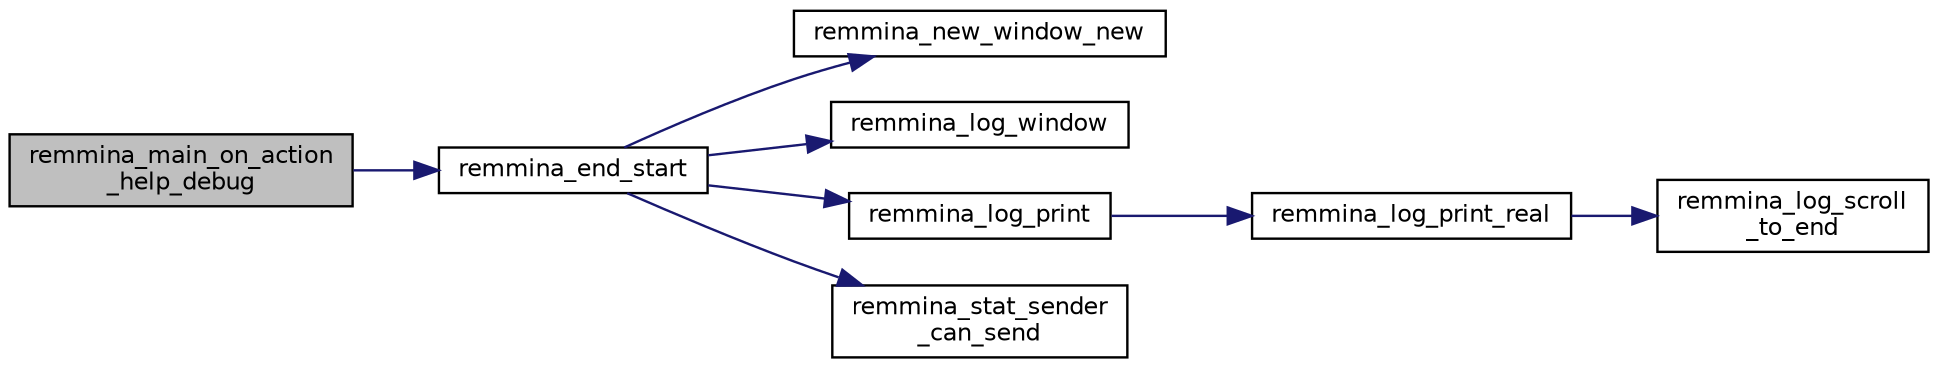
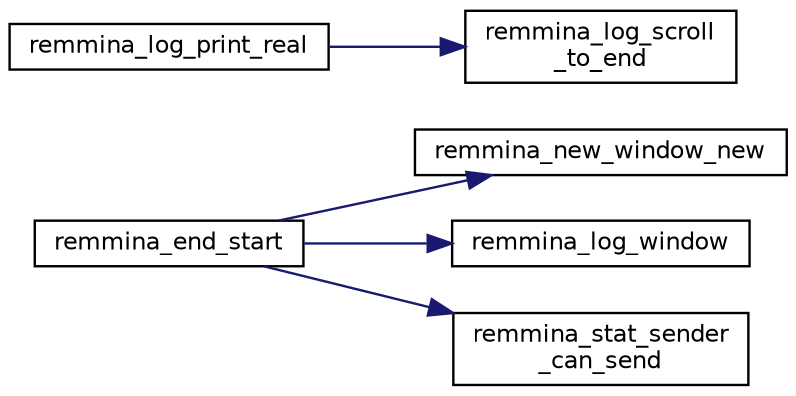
node "remmina_main_on_action _help_debug": removed
node "remmina_log_print": removed
